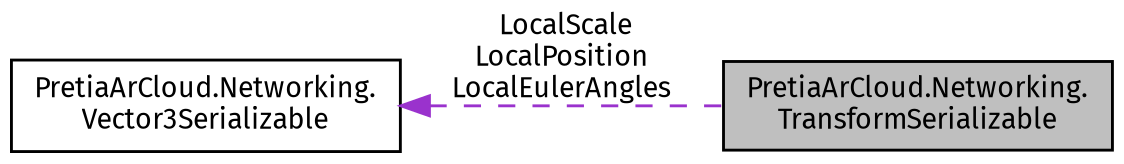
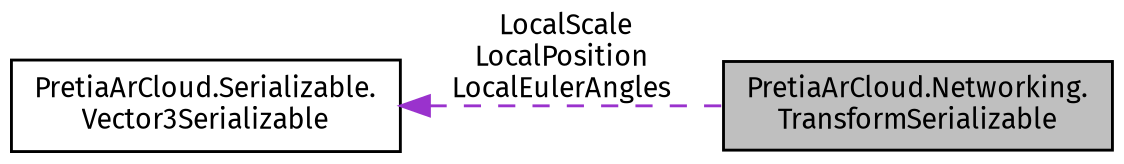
node "PretiaArCloud.Networking. Vector3Serializable": label "PretiaArCloud.Networking. Vector3Serializable" -> "PretiaArCloud.Serializable. Vector3Serializable"
